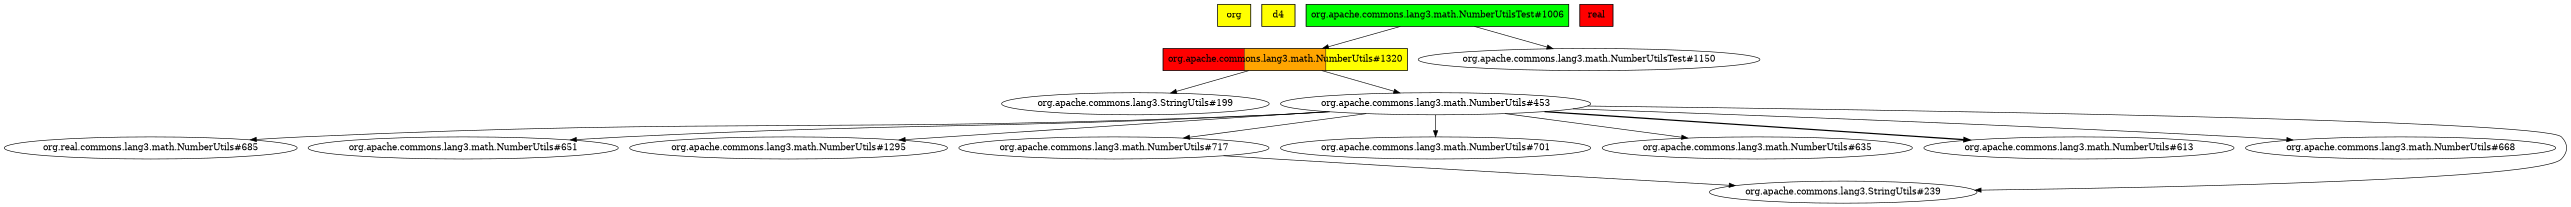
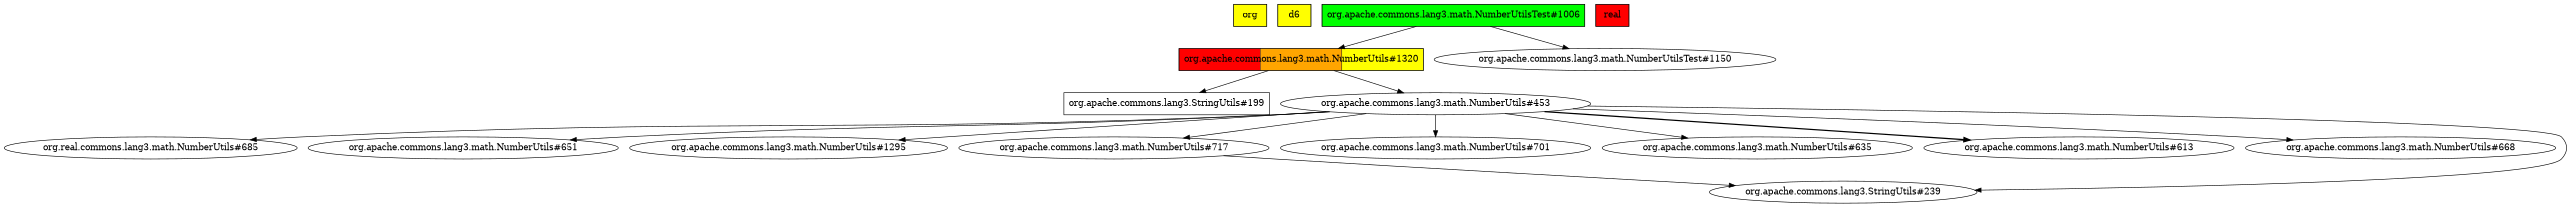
node "d4": label "d4" -> "d6"
node "org.apache.commons.lang3.StringUtils#199": shape ellipse -> box
